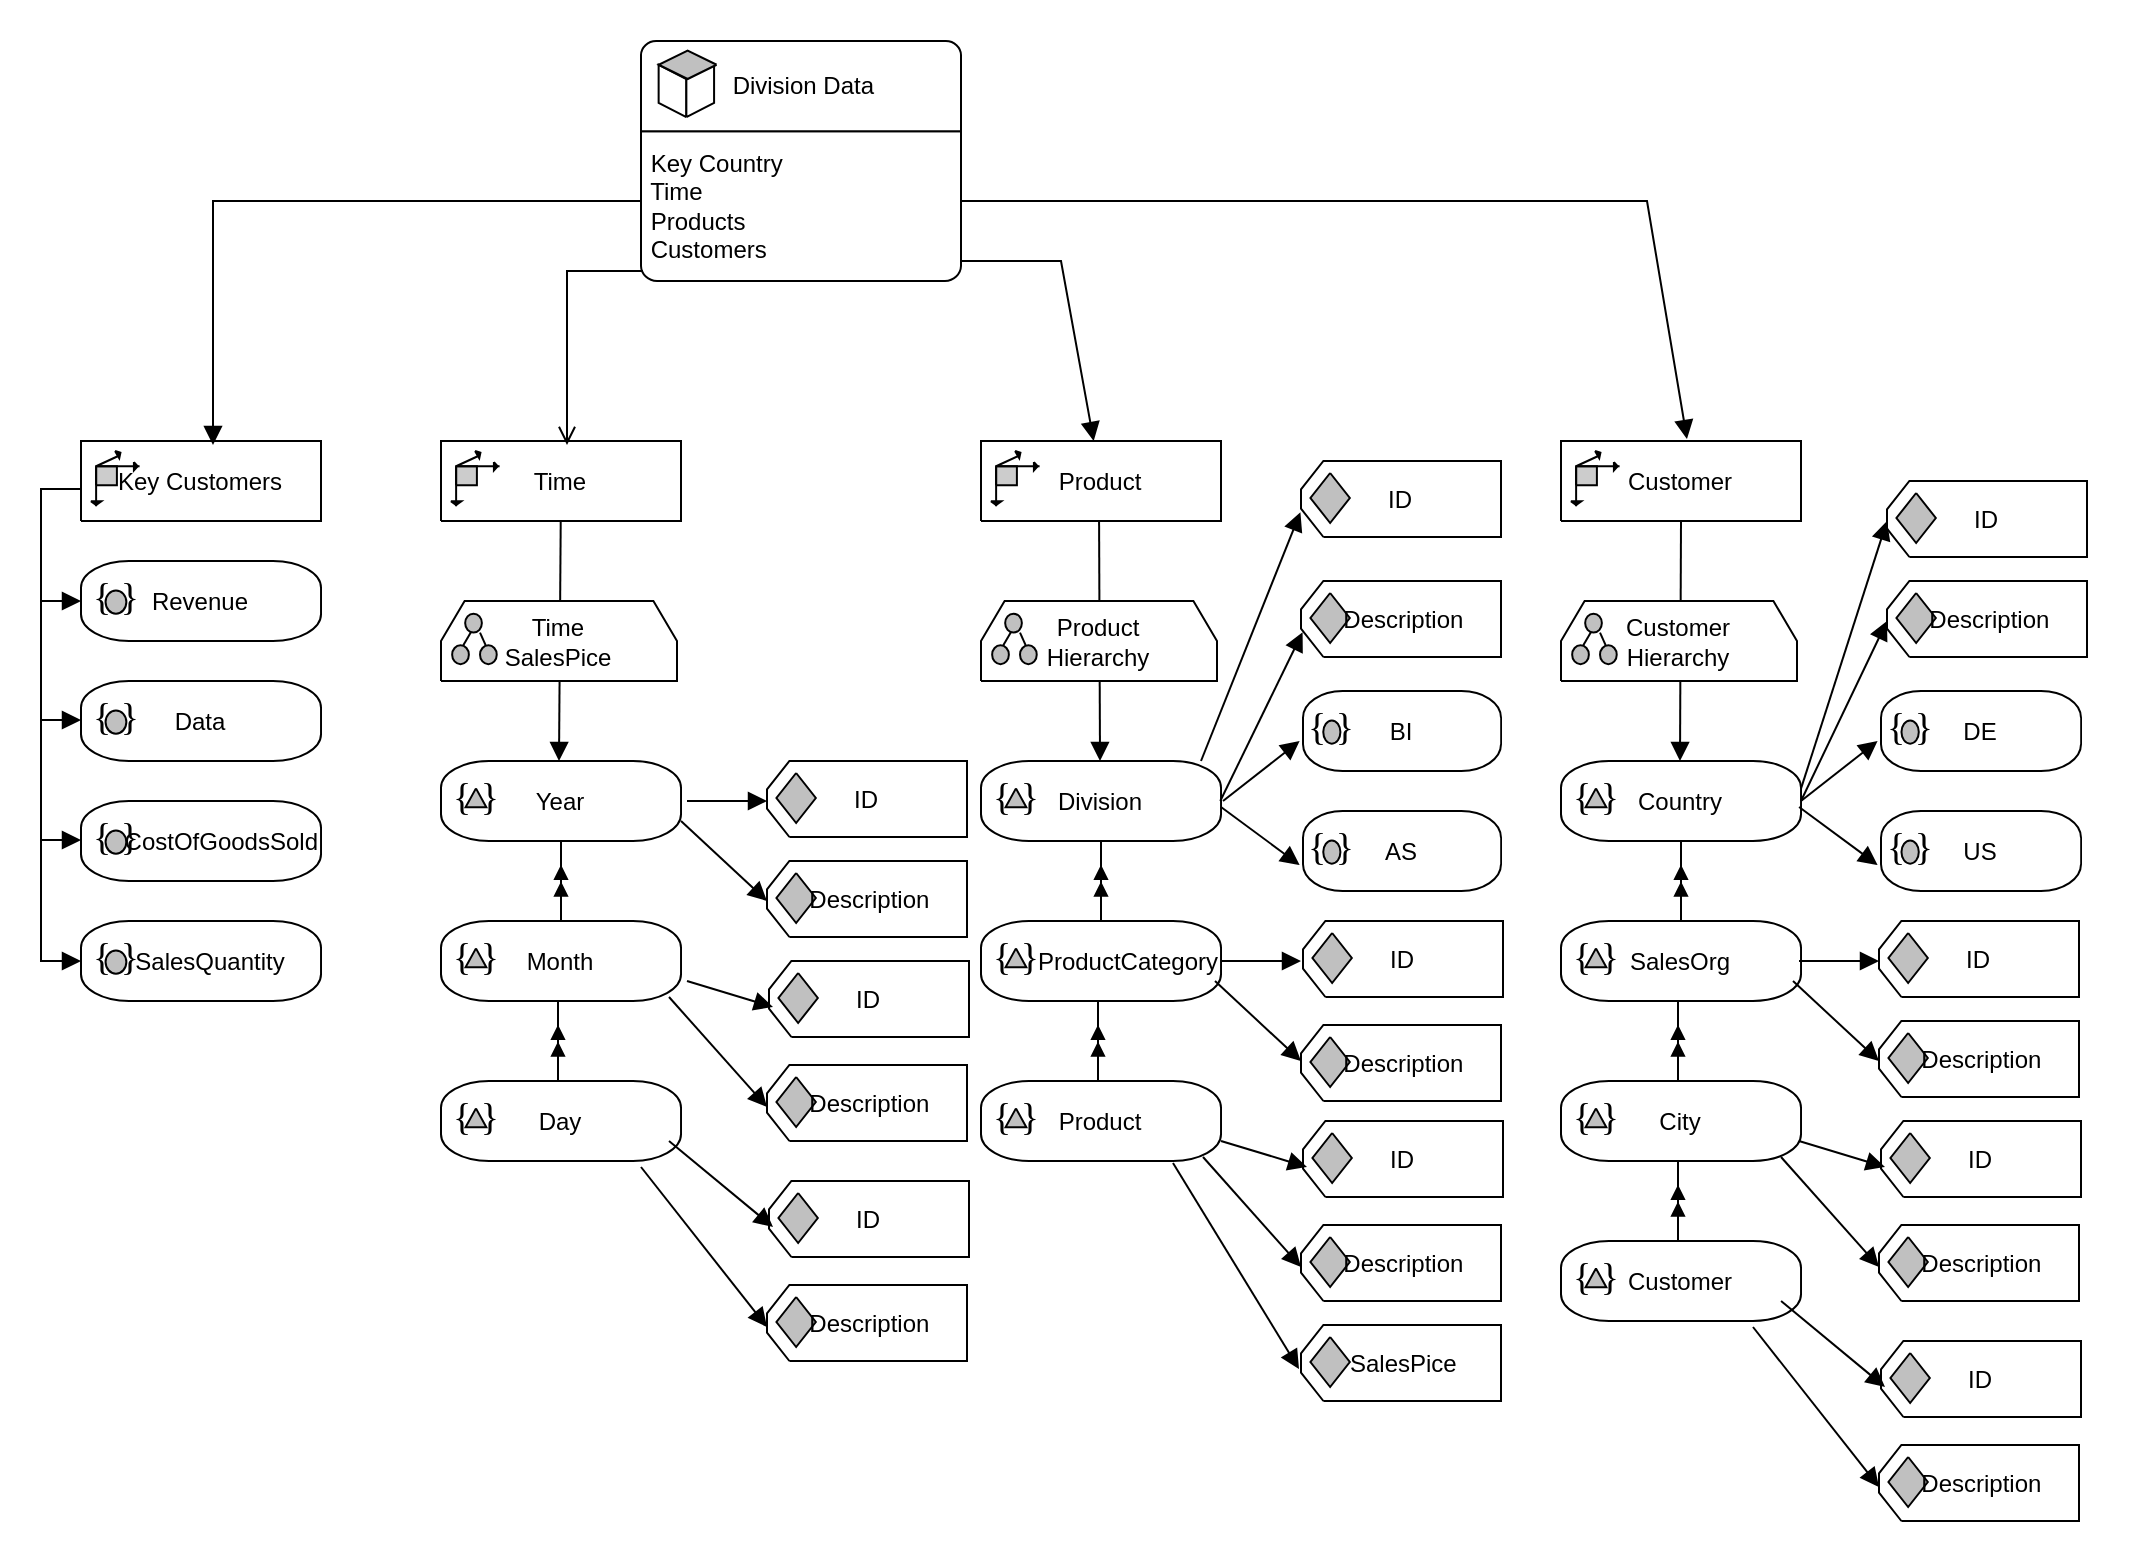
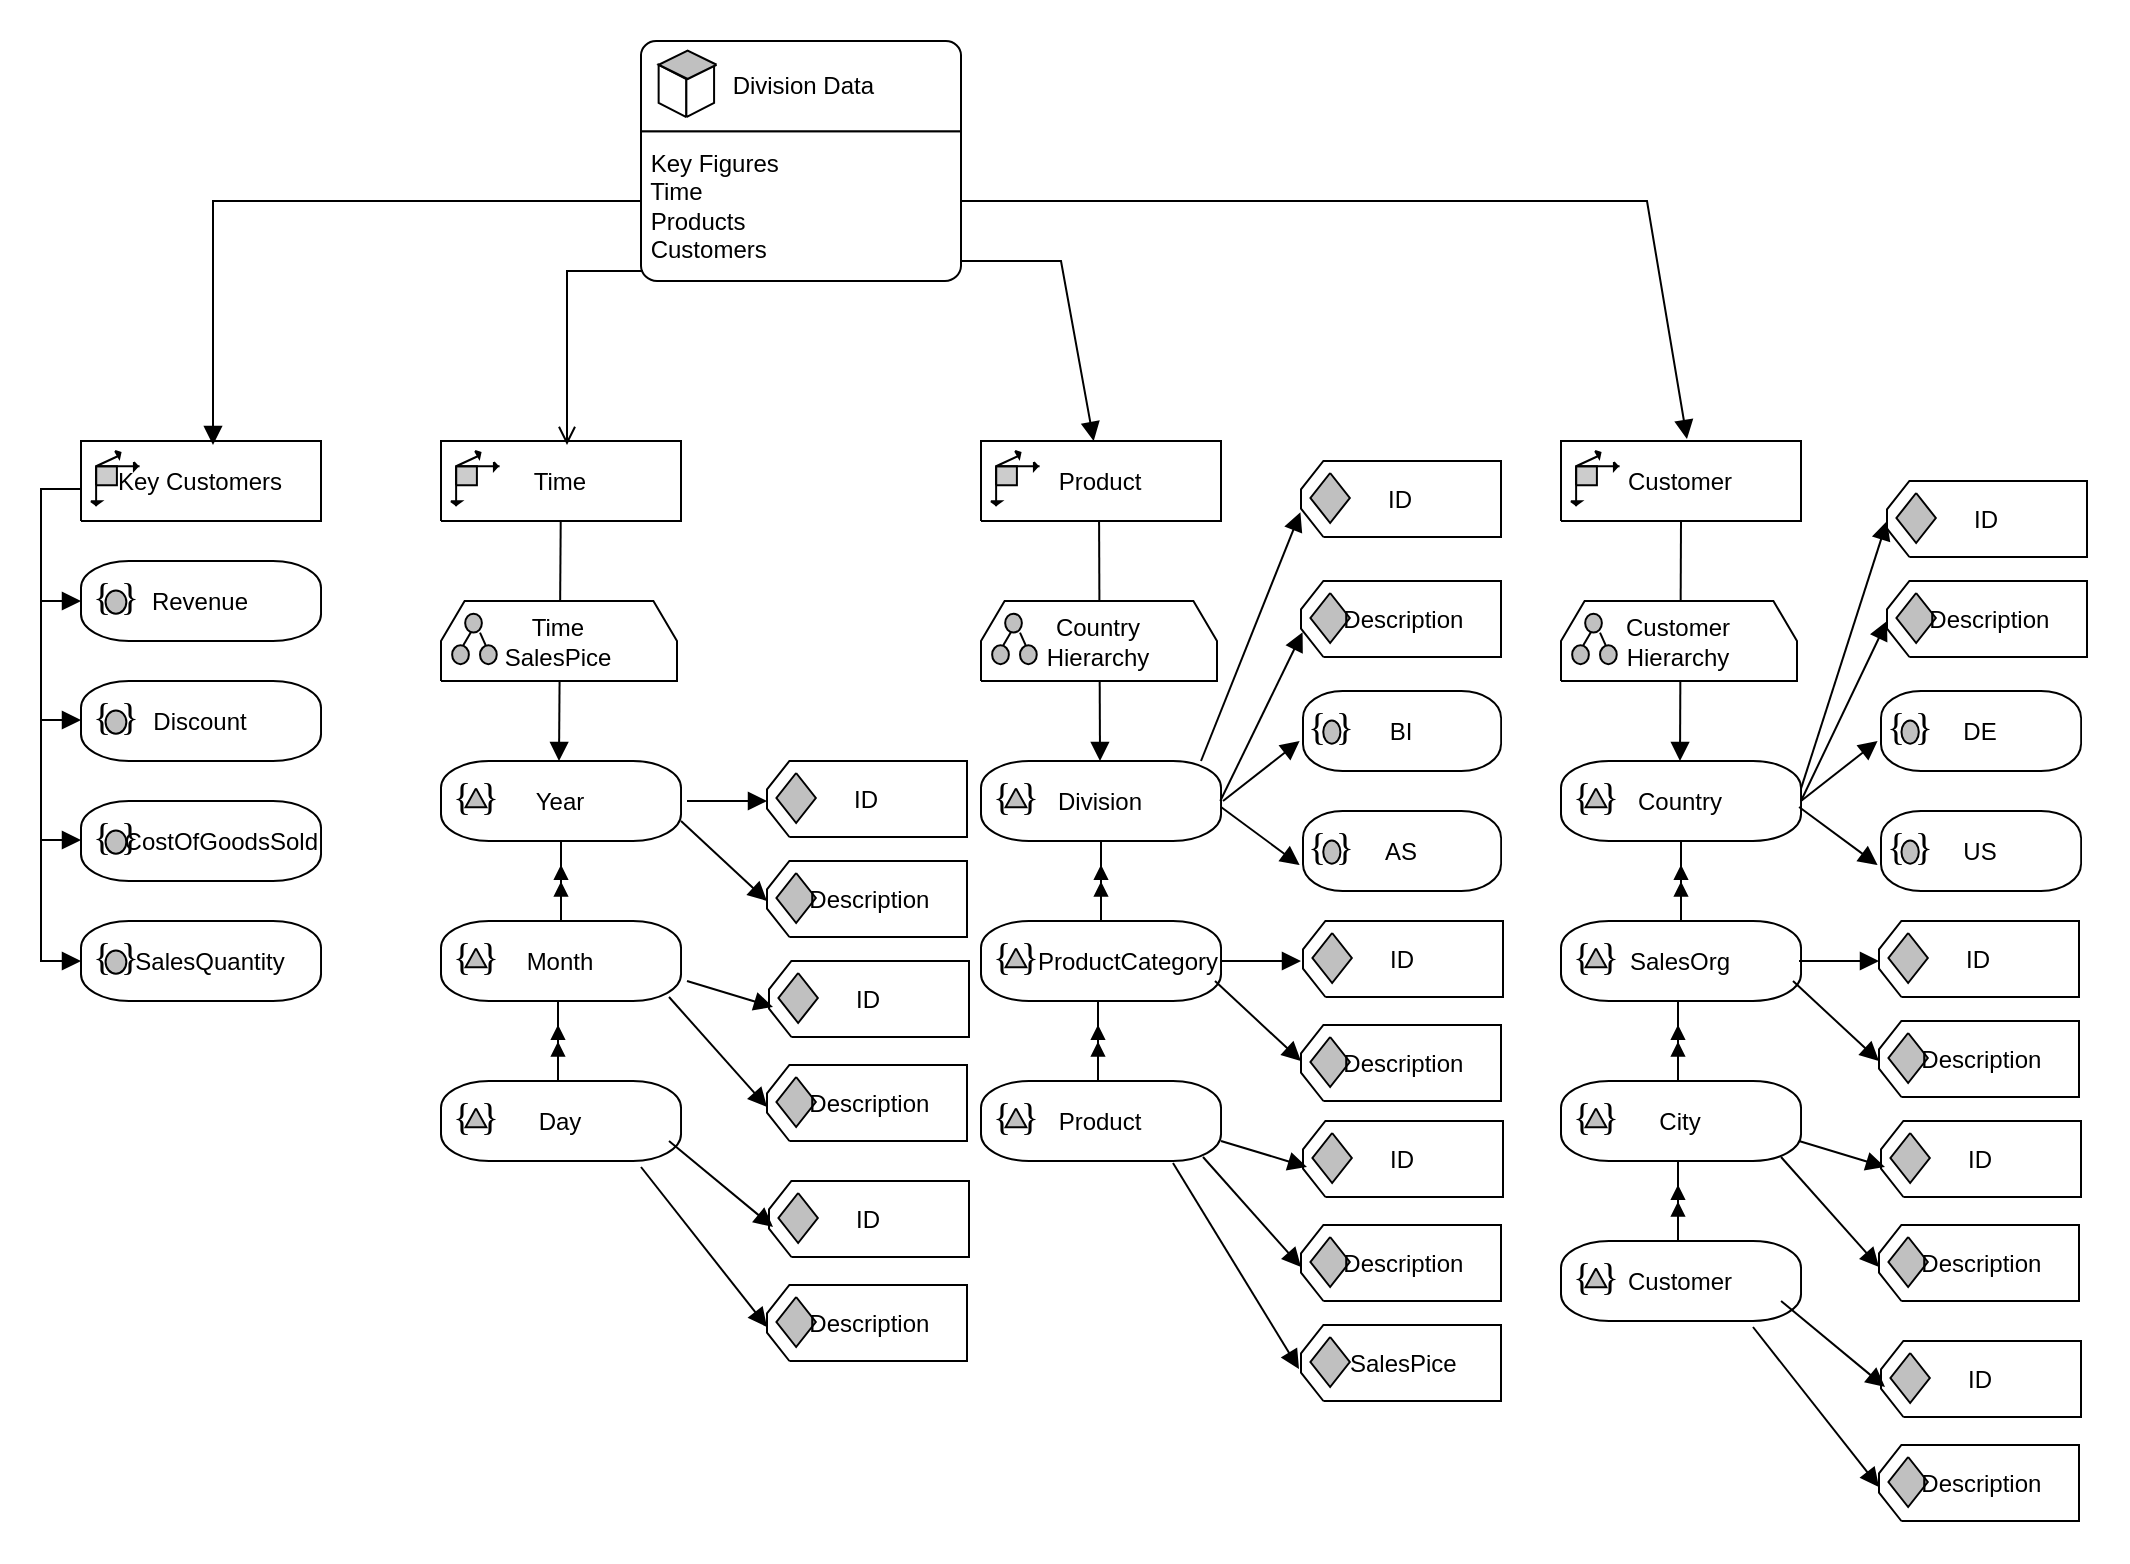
node "Key Country Time Products Customers": label "Key Country Time Products Customers" -> "Key Figures Time Products Customers"
node "Product Hierarchy": label "Product Hierarchy" -> "Country Hierarchy"
node "Data": label "Data" -> "Discount"
